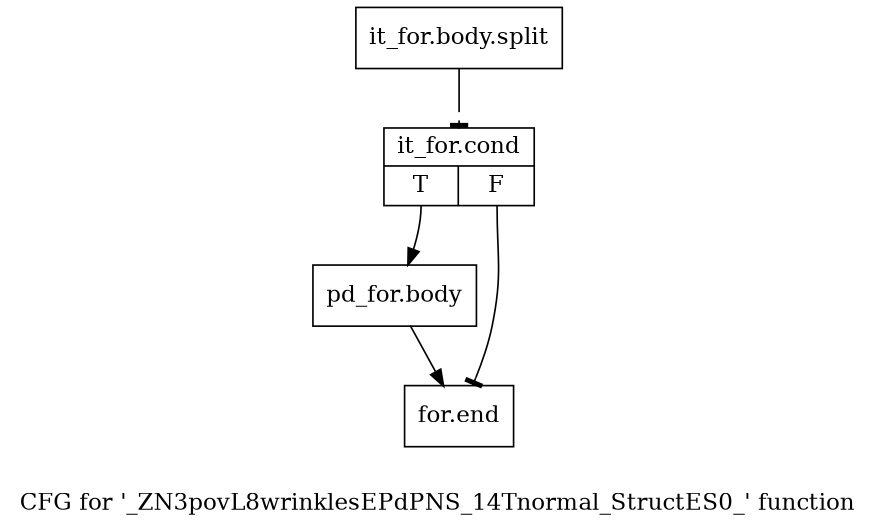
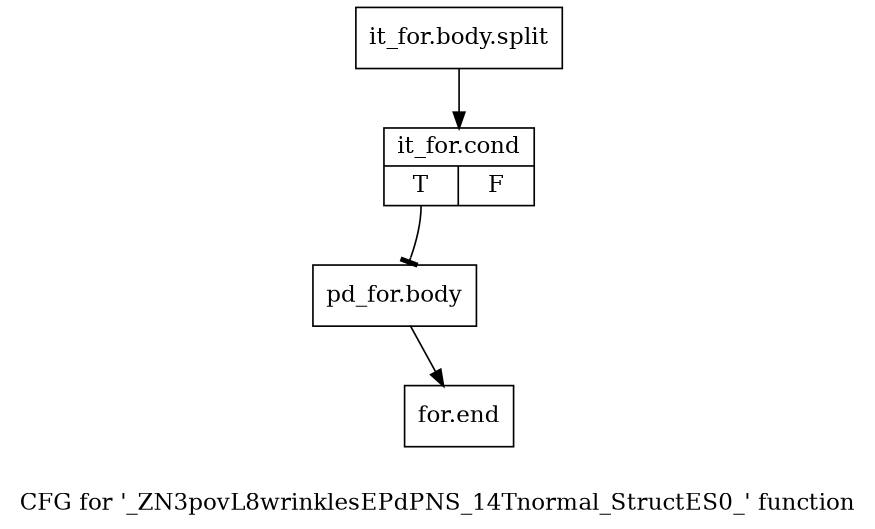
edge "it_for.body.split" -> "it_for.cond": arrowhead tee -> normal
edge "it_for.cond" -> "pd_for.body": arrowhead normal -> tee
edge "it_for.cond" -> "for.end": removed
